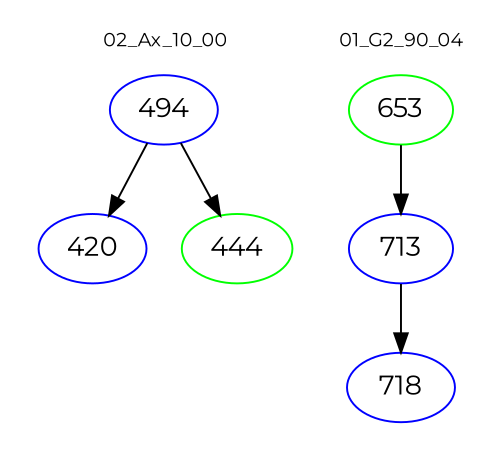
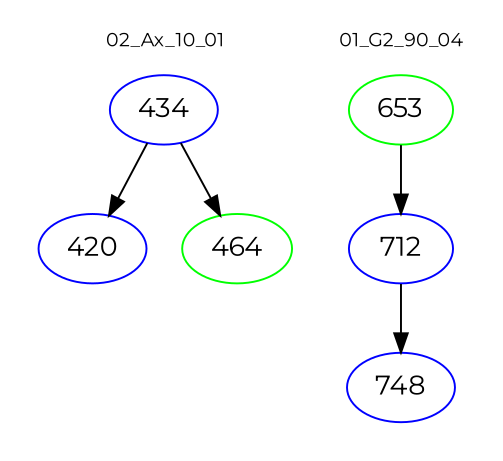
cluster "02_Ax_10_00": label "02_Ax_10_00" -> "02_Ax_10_01"
node "494": label "494" -> "434"
node "444": label "444" -> "464"
node "713": label "713" -> "712"
node "718": label "718" -> "748"
